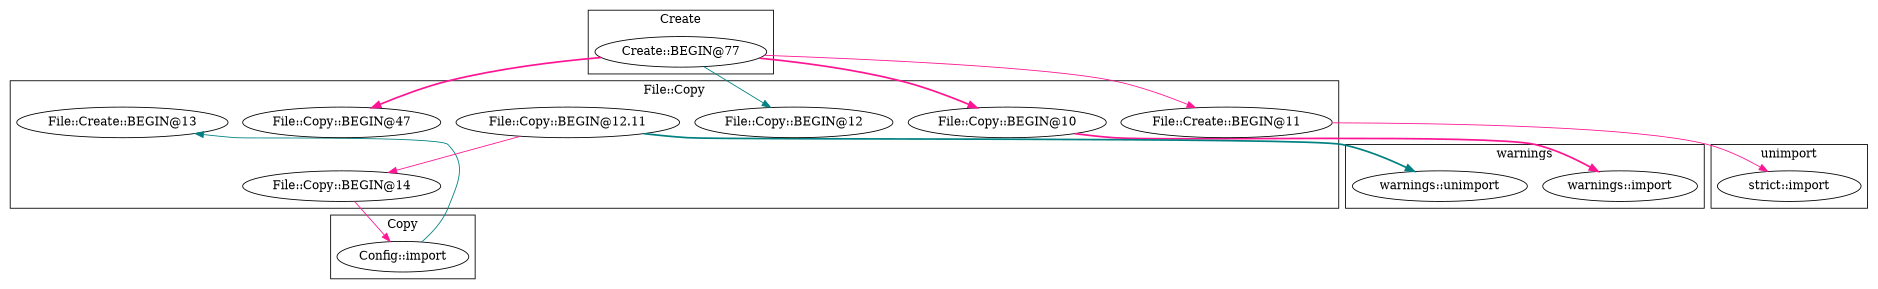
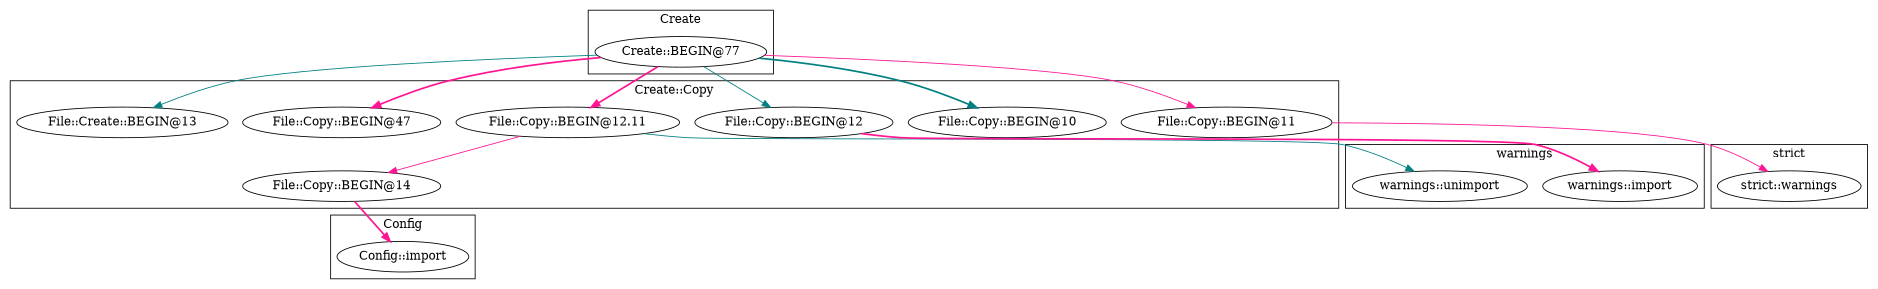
edge "Create::BEGIN@77" -> "File::Copy::BEGIN@10": color deeppink -> teal
edge "Create::BEGIN@77" -> "File::Copy::BEGIN@12.11": added
cluster "File::Copy": label "File::Copy" -> "Create::Copy"
node "File::Create::BEGIN@11": label "File::Create::BEGIN@11" -> "File::Copy::BEGIN@11"
edge "File::Copy::BEGIN@10" -> "warnings::import": now "File::Copy::BEGIN@12" -> "warnings::import"
edge "Config::import" -> "File::Create::BEGIN@13": now "Create::BEGIN@77" -> "File::Create::BEGIN@13"
edge "File::Copy::BEGIN@12.11" -> "warnings::unimport": style bold -> solid
cluster "unimport": label "unimport" -> "strict"
node "strict::import": label "strict::import" -> "strict::warnings"
edge "File::Copy::BEGIN@14" -> "Config::import": style solid -> bold
cluster "Copy": label "Copy" -> "Config"
